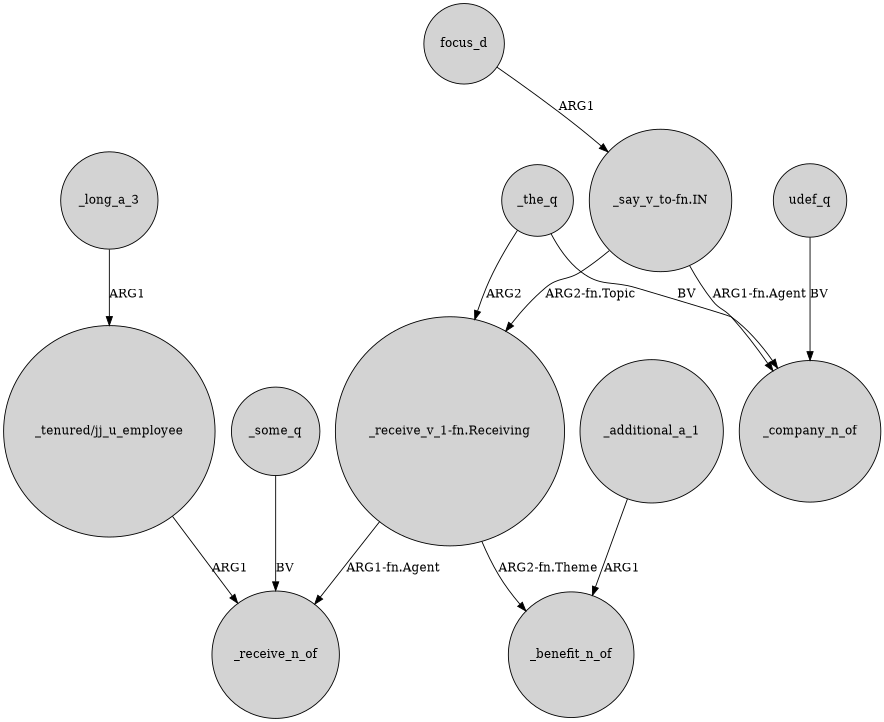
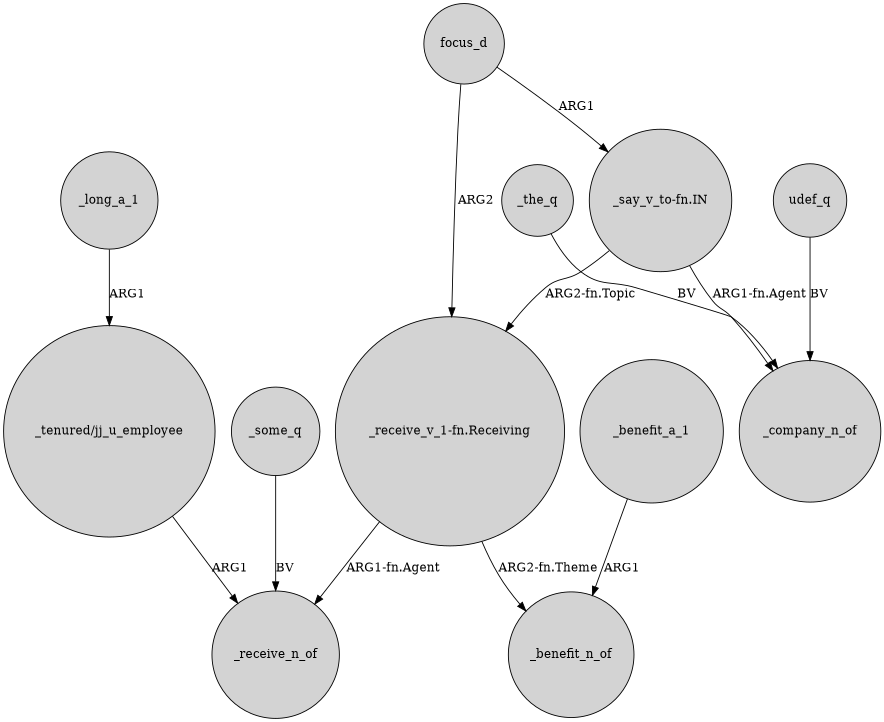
node "_long_a_3": label "_long_a_3" -> "_long_a_1"
edge "_the_q" -> "_receive_v_1-fn.Receiving": now "focus_d" -> "_receive_v_1-fn.Receiving"
node "_additional_a_1": label "_additional_a_1" -> "_benefit_a_1"
